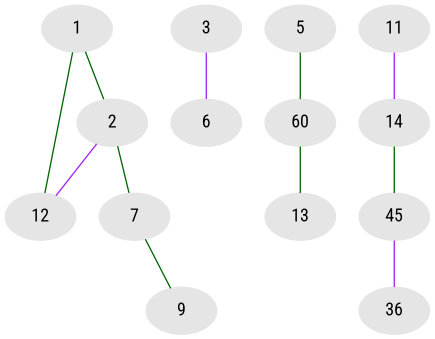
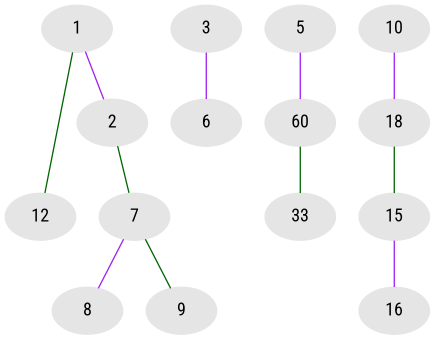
node "11": label "11" -> "10"
edge "1" -- "2": color darkgreen -> purple
edge "5" -- "60": color darkgreen -> purple
node "14": label "14" -> "18"
edge "2" -- "12": removed
node "13": label "13" -> "33"
node "45": label "45" -> "15"
node "8": added
node "36": label "36" -> "16"
